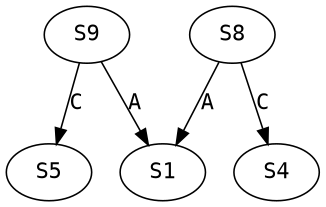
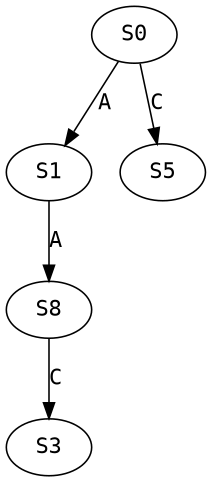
node "S9": label "S9" -> "S0"
edge "S8" -> "S1": reversed
node "S4": label "S4" -> "S3"
